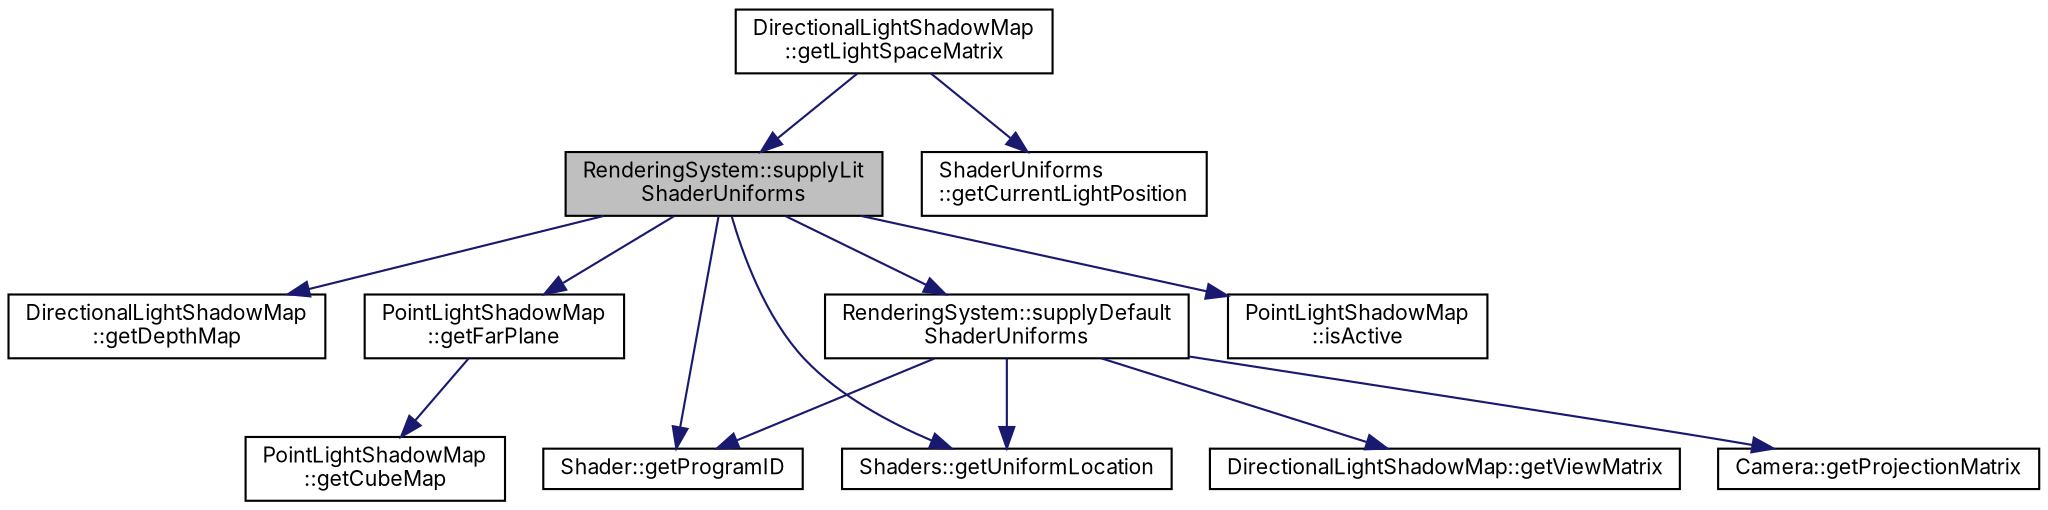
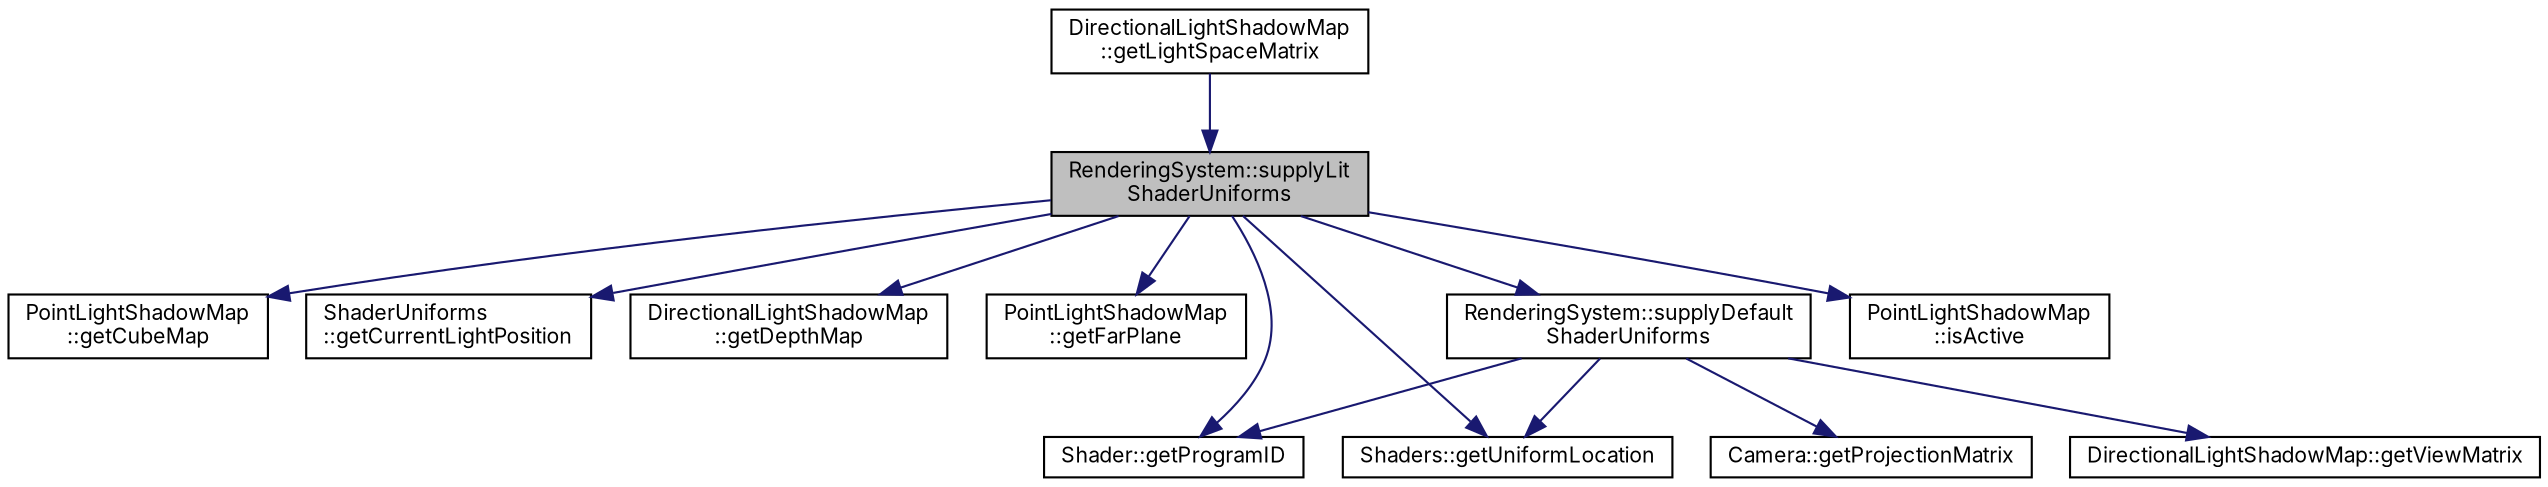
edge "DirectionalLightShadowMap ::getLightSpaceMatrix" -> "ShaderUniforms ::getCurrentLightPosition": now "RenderingSystem::supplyLit ShaderUniforms" -> "ShaderUniforms ::getCurrentLightPosition"
edge "PointLightShadowMap ::getFarPlane" -> "PointLightShadowMap ::getCubeMap": now "RenderingSystem::supplyLit ShaderUniforms" -> "PointLightShadowMap ::getCubeMap"
